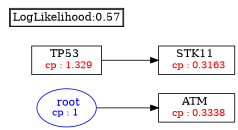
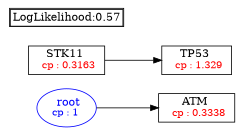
edge "TP53" -> "STK11": reversed
